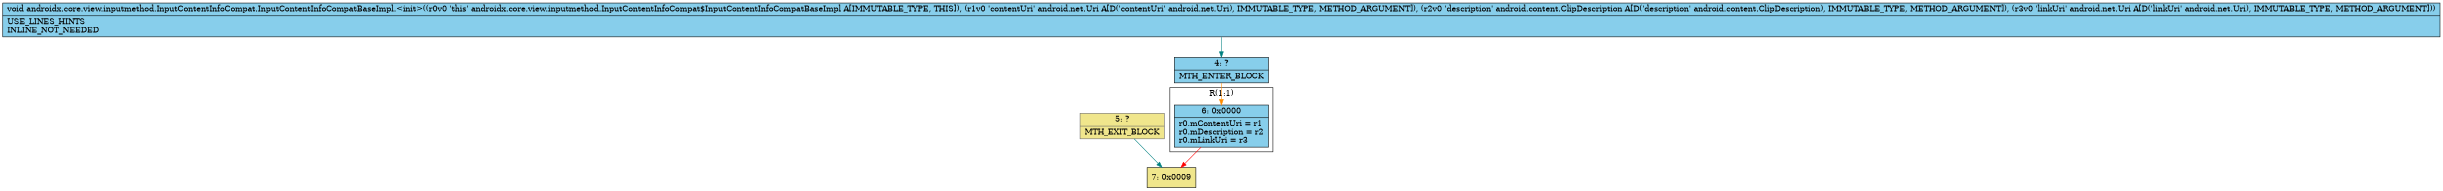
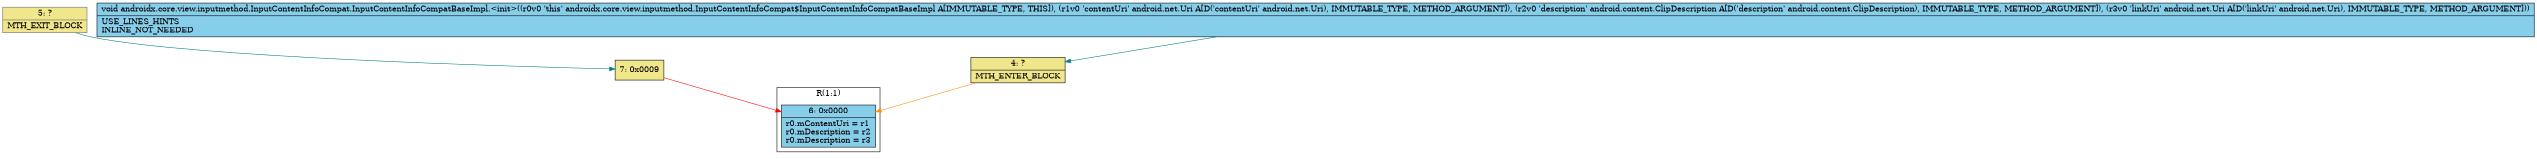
node "4: ?": fillcolor skyblue -> khaki
node "6: 0x0000": text "r0.mLinkUri = r3" -> "r0.mDescription = r3"
edge "6: 0x0000" -> "7: 0x0009": reversed
